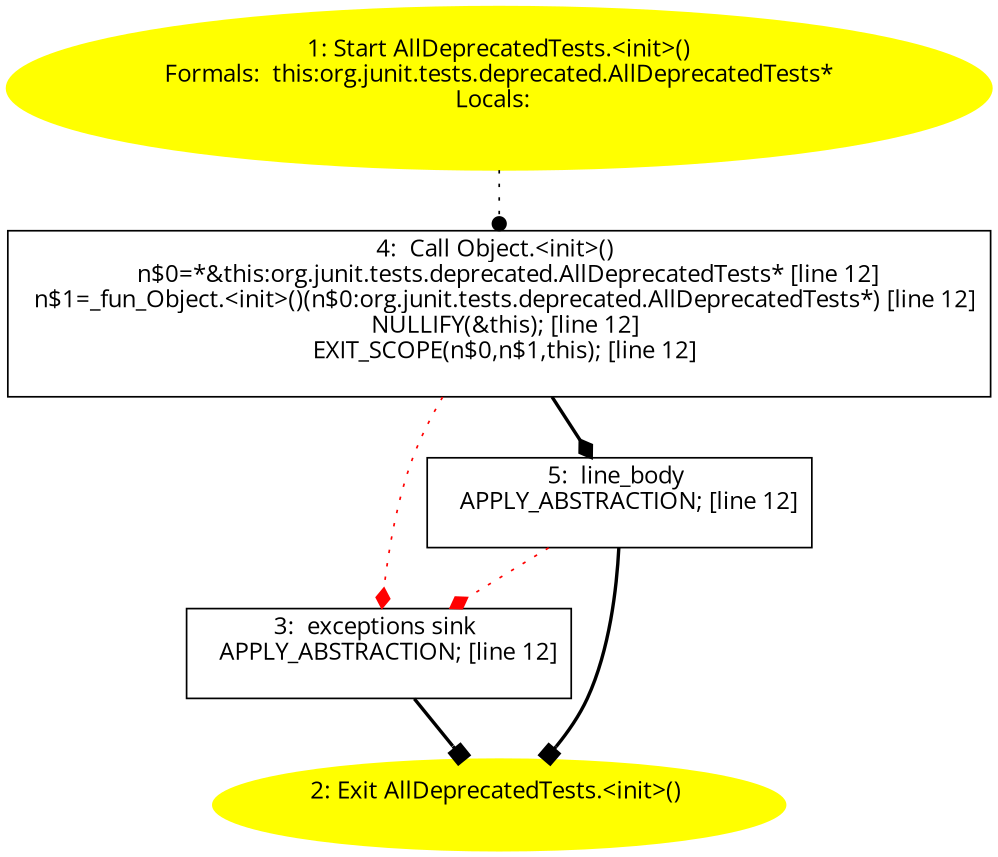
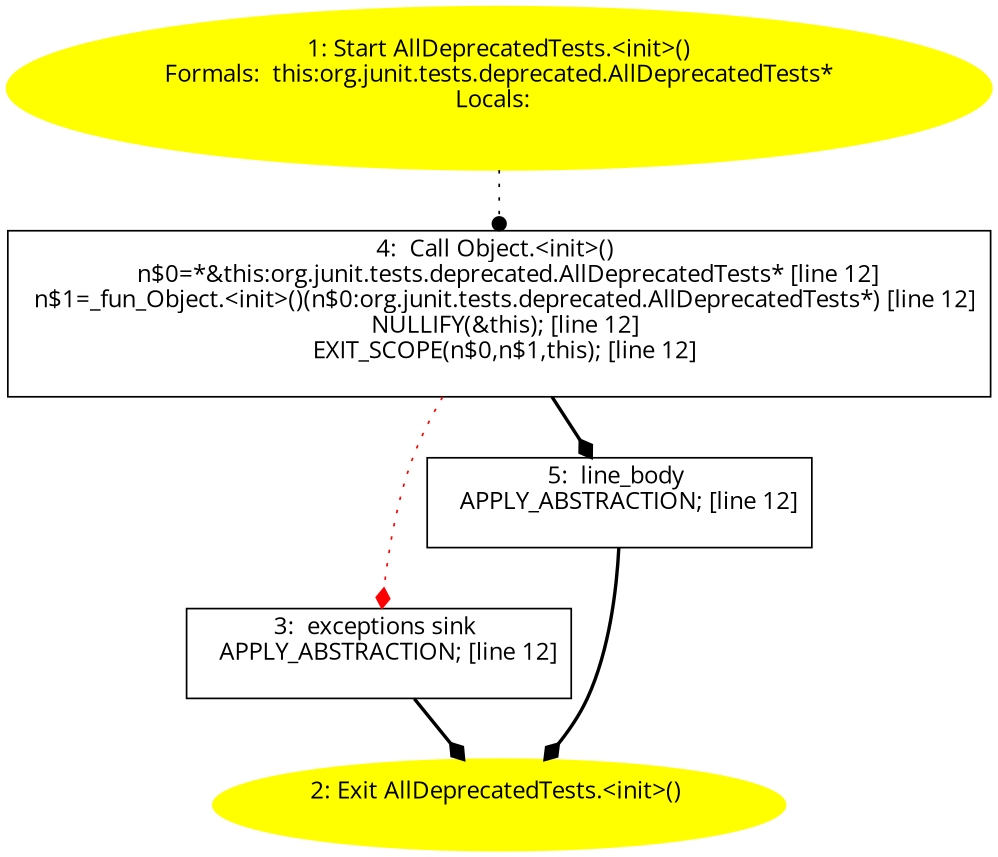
edge "5:  line_body APPLY_ABSTRACTION; [line 12]" -> "3:  exceptions sink APPLY_ABSTRACTION; [line 12]": removed
edge "5:  line_body APPLY_ABSTRACTION; [line 12]" -> "2: Exit AllDeprecatedTests.<init>()": arrowhead box -> diamond
edge "3:  exceptions sink APPLY_ABSTRACTION; [line 12]" -> "2: Exit AllDeprecatedTests.<init>()": arrowhead box -> diamond
